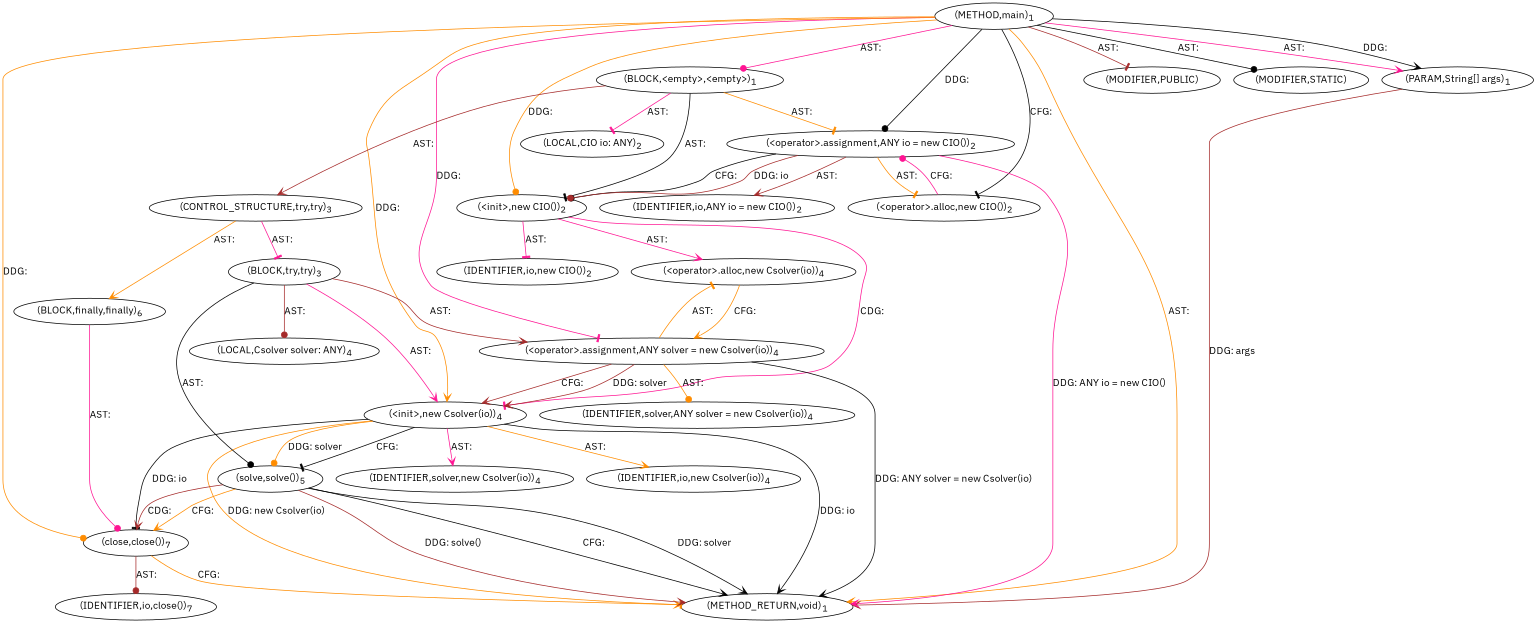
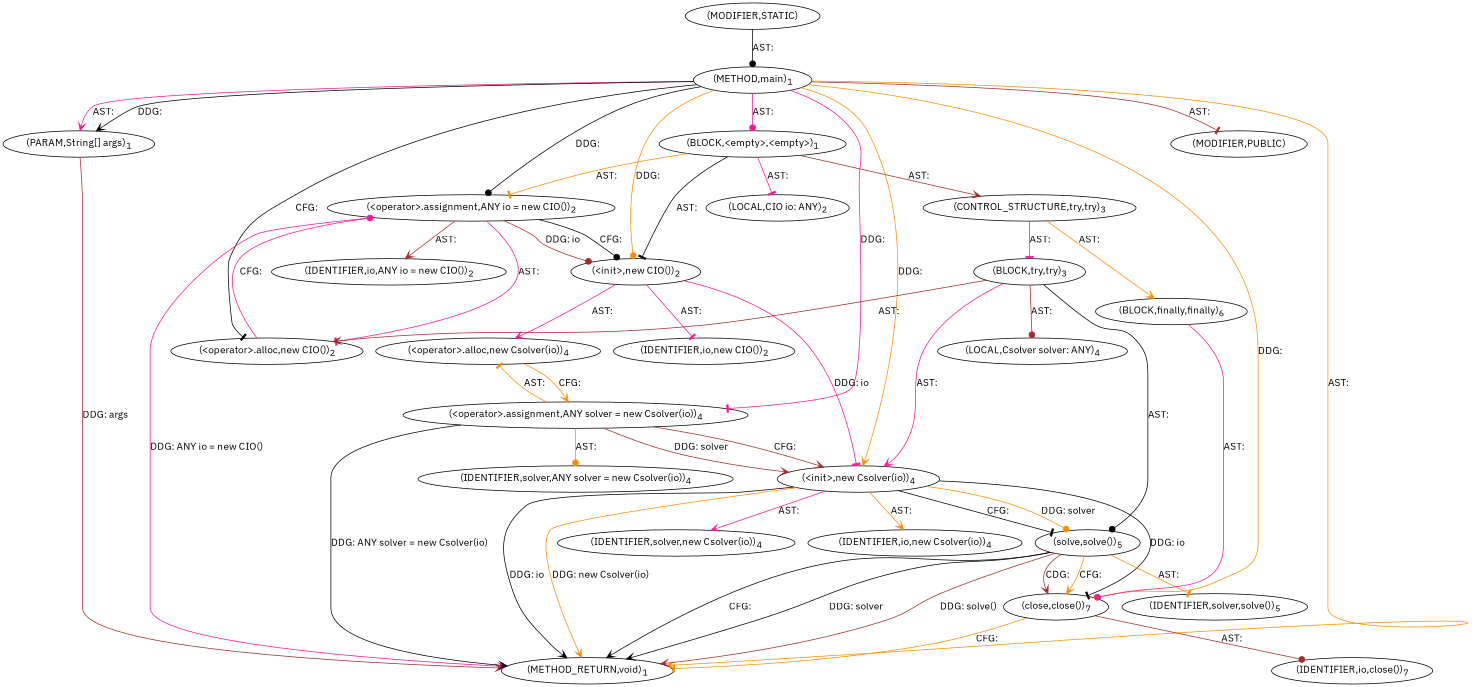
edge "(METHOD,main)" -> "(MODIFIER,STATIC)": reversed
edge "(<operator>.assignment,ANY io = new CIO())" -> "(<operator>.alloc,new CIO())": color darkorange -> deeppink
edge "(<init>,new CIO())" -> "(<init>,new Csolver(io))": label "CDG: " -> "DDG: io"
edge "(BLOCK,try,try)" -> "(<operator>.assignment,ANY solver = new Csolver(io))": now "(BLOCK,try,try)" -> "(<operator>.alloc,new CIO())"
node "(IDENTIFIER,solver,solve())": added
